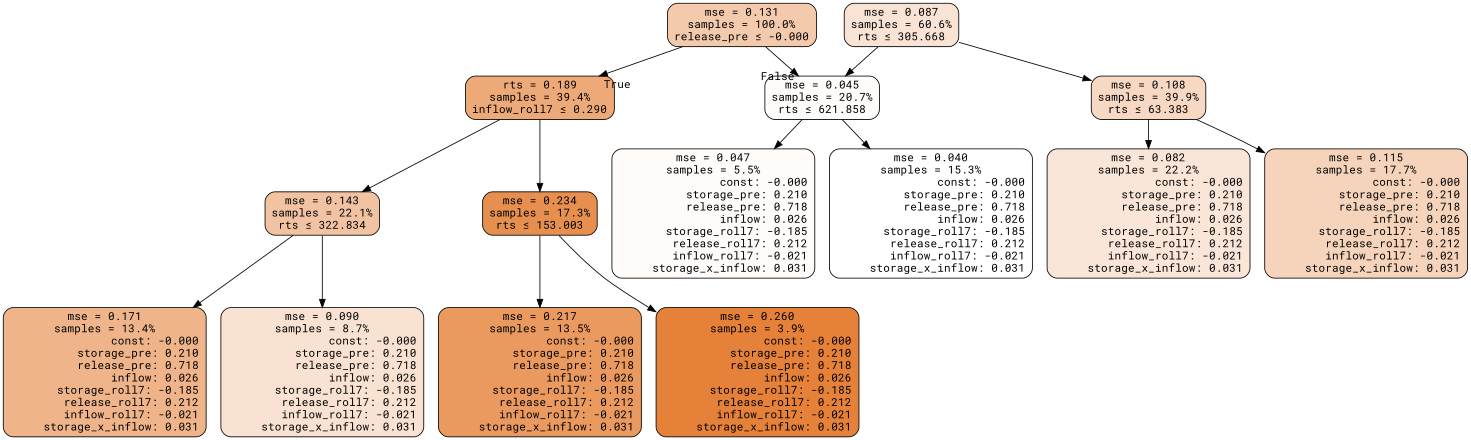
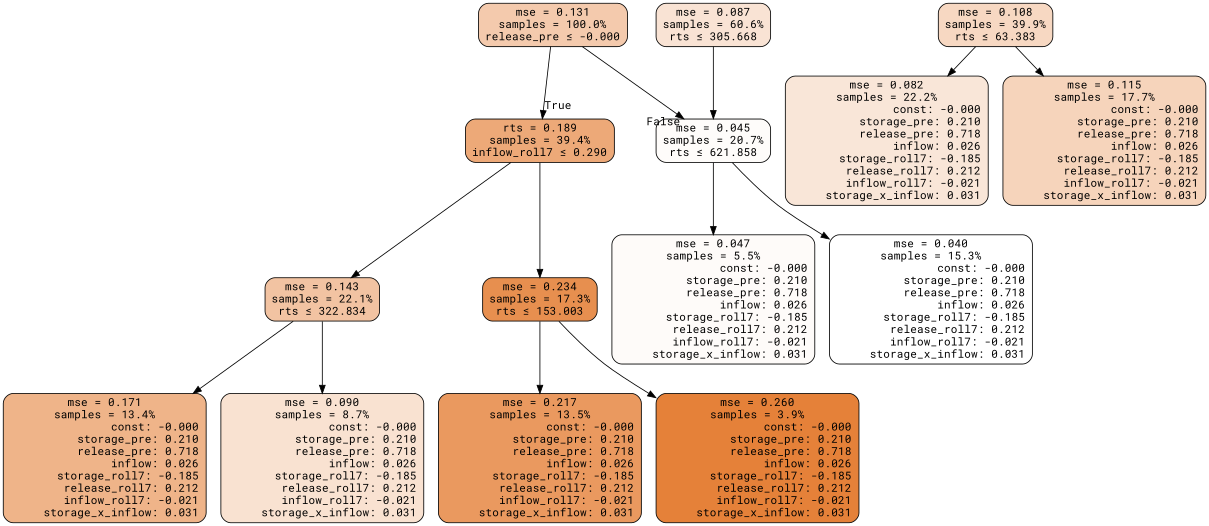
edge "mse = 0.087 samples = 60.6% rts ≤ 305.668" -> "mse = 0.108 samples = 39.9% rts ≤ 63.383": removed
